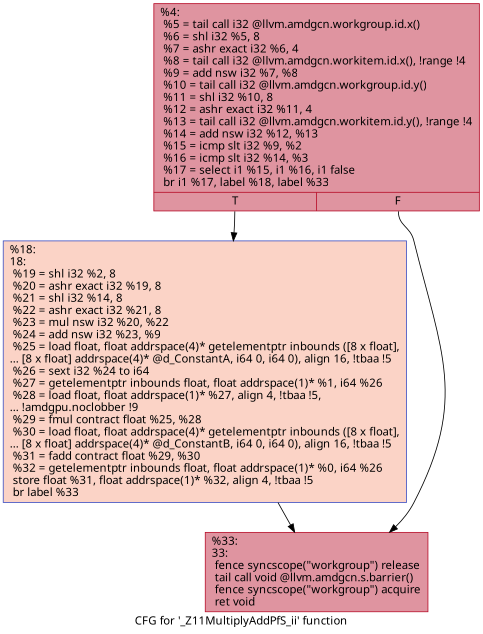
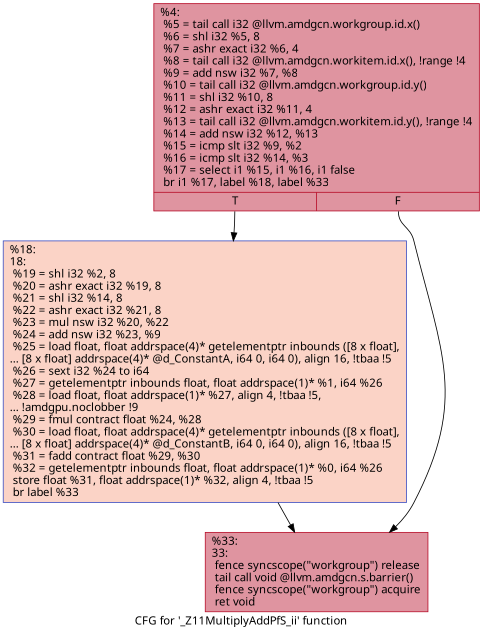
node "%18:": text "%29 = fmul contract float %25, %28" -> "%29 = fmul contract float %24, %28"
